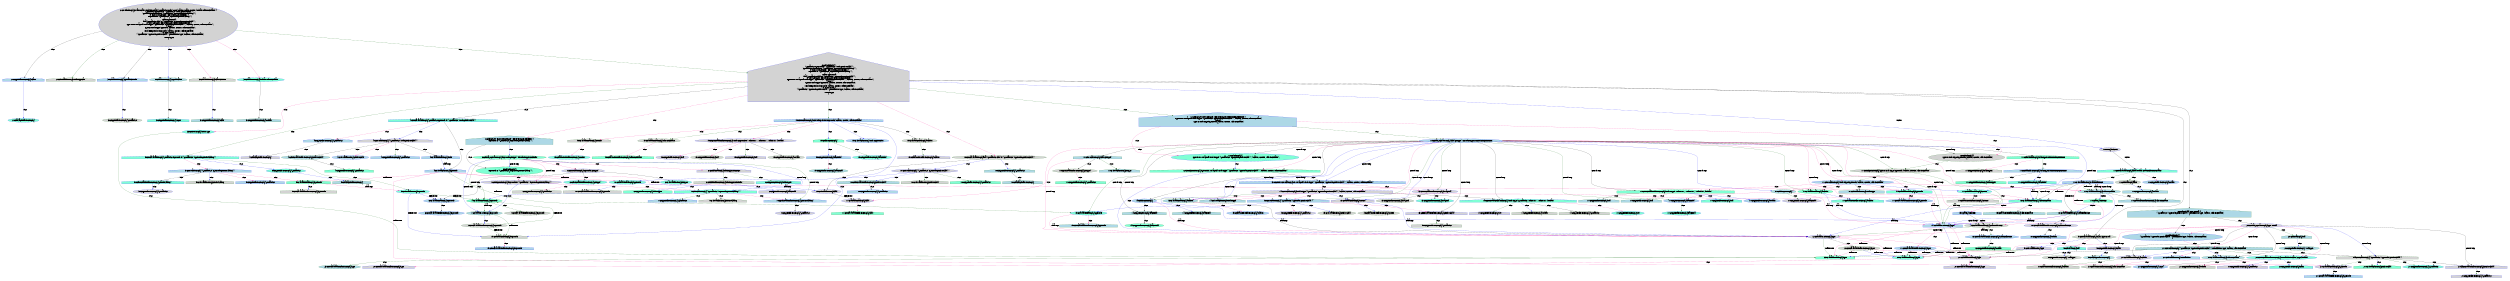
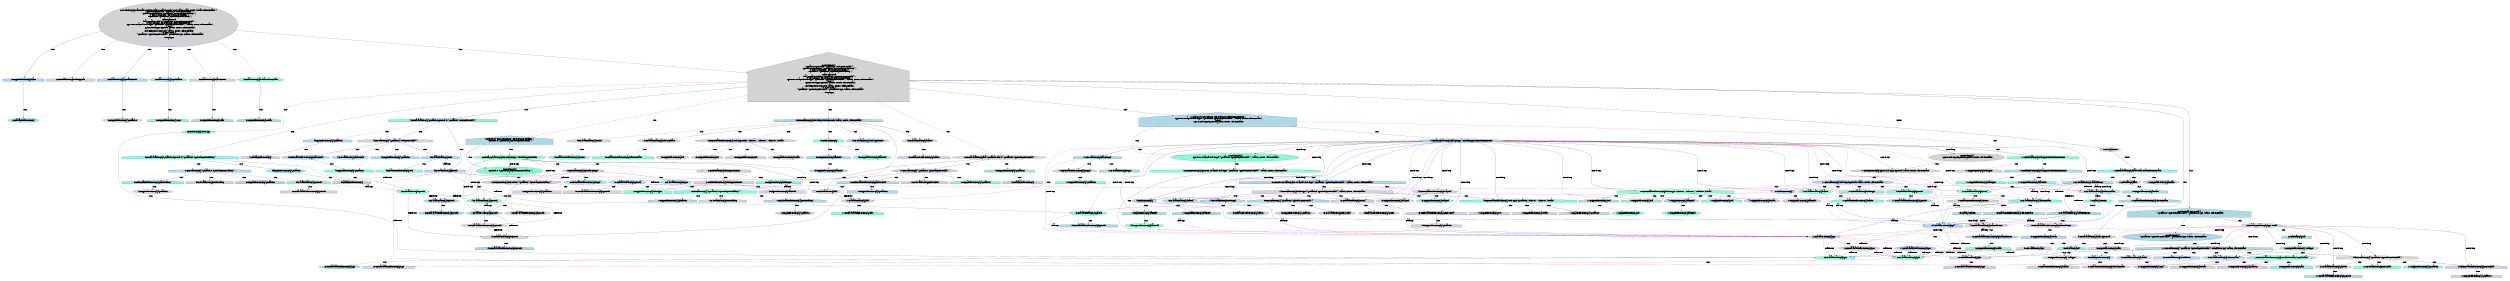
node "4:CtParameterReferenceImpl@node": added
edge "17:CtVariableReadImpl@referencePhase" -> "17:Update@UPDATE": reversed
edge "20:CtBinaryOperatorImpl@type != null" -> "21:CtVariableReadImpl@typeNode": added, label "Control Dep"
